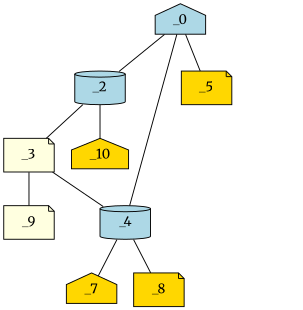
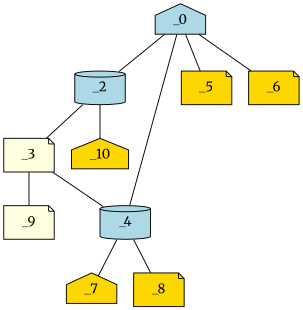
node "_6": added
